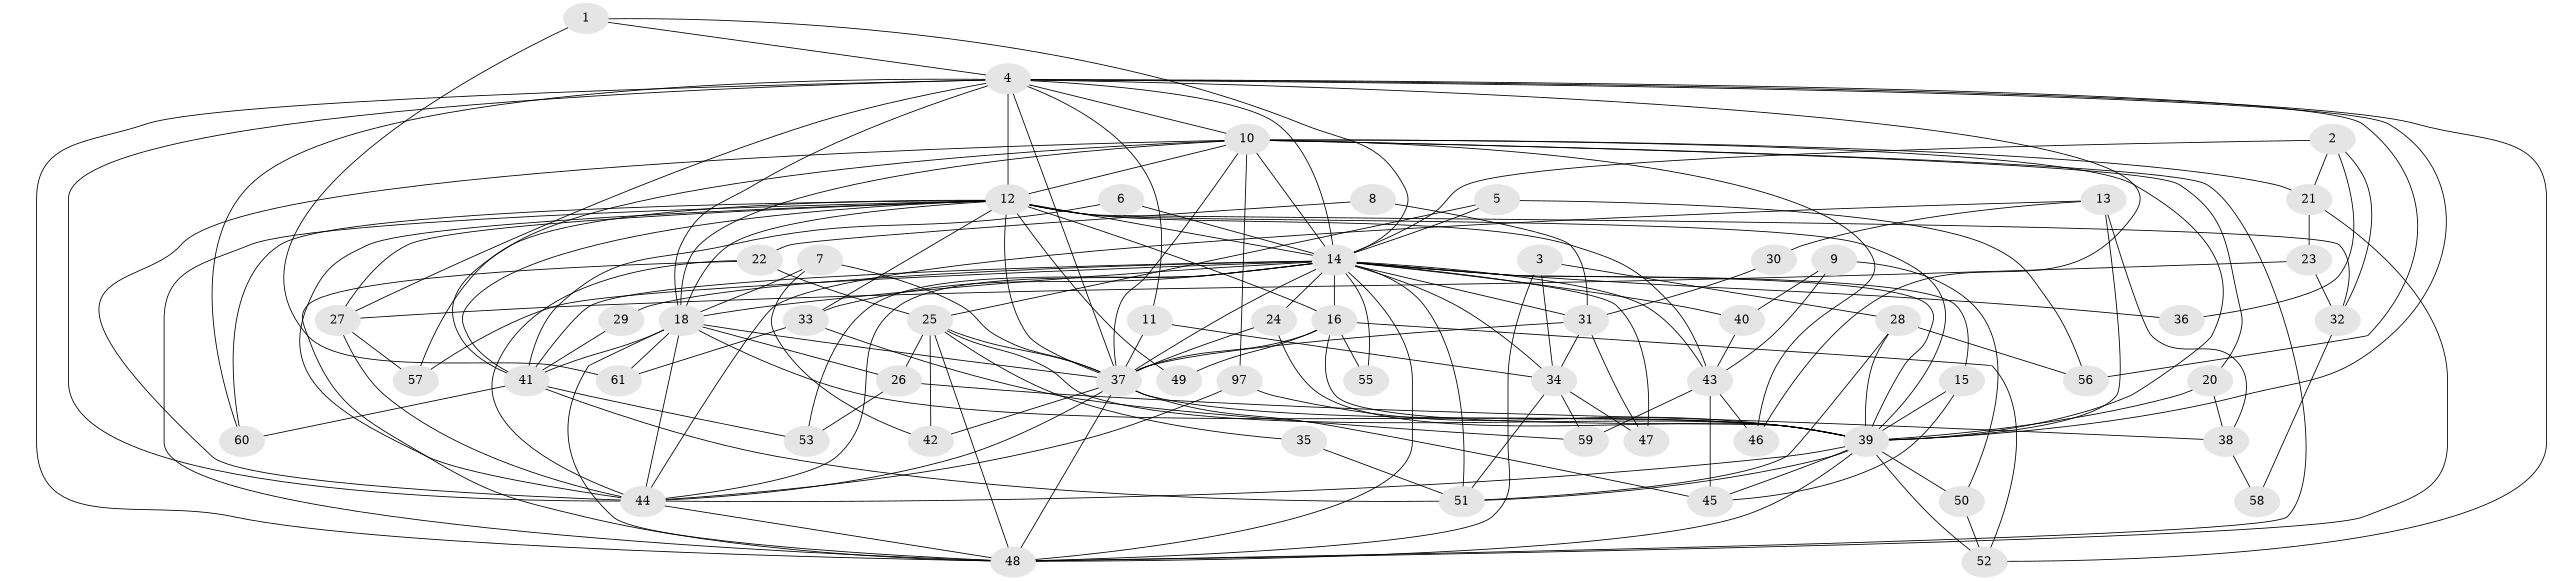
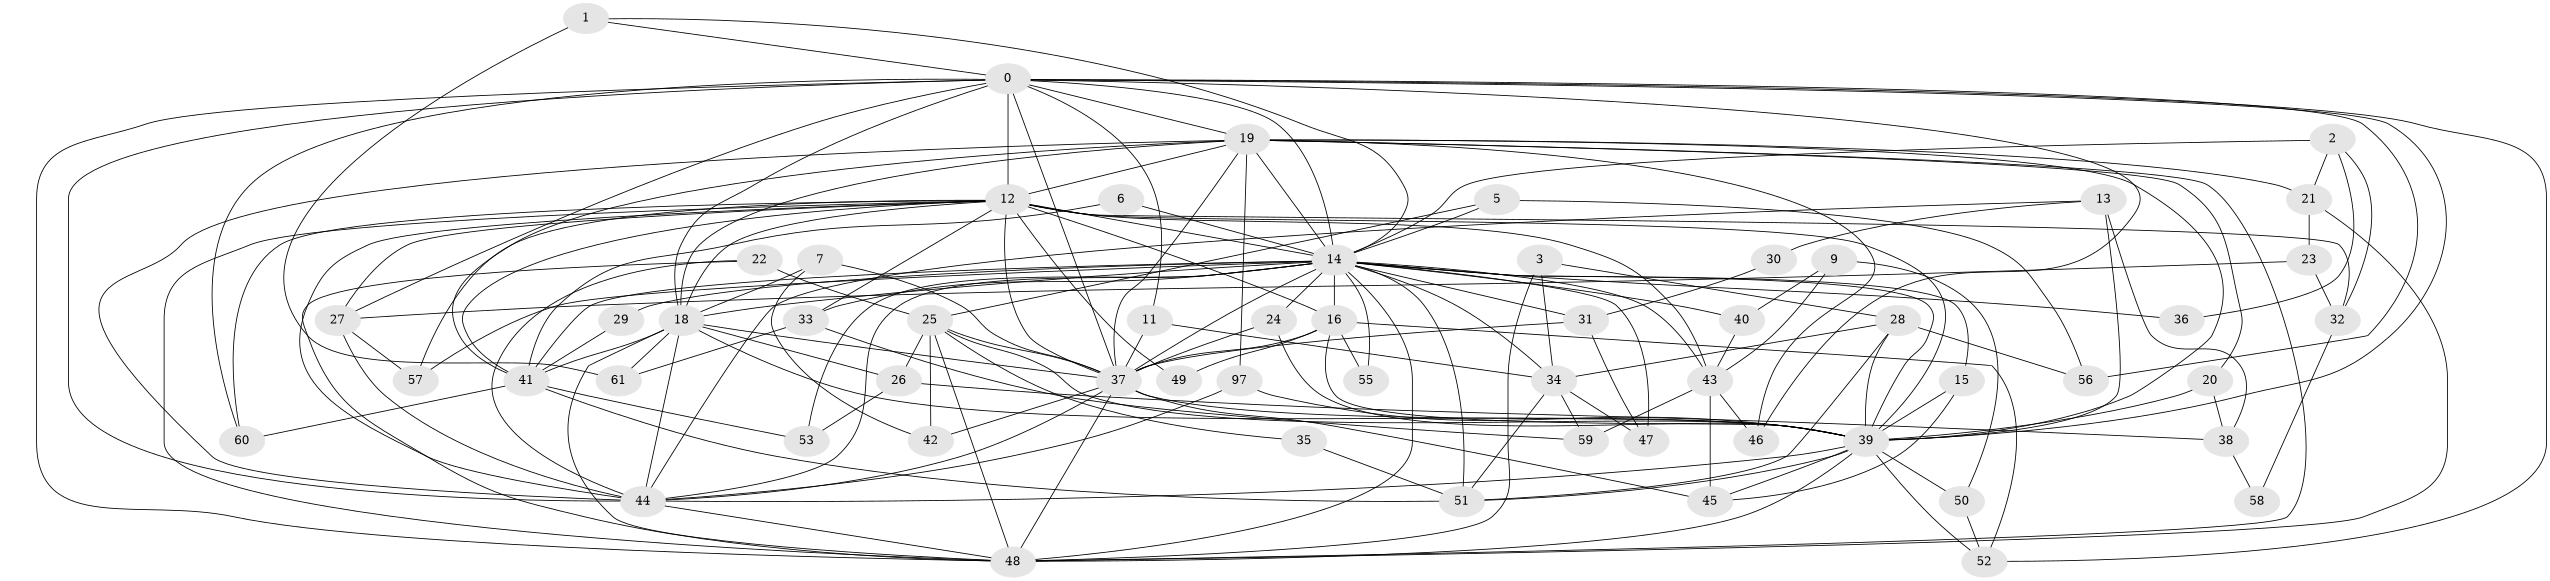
node "4": label "4" -> "0"
node "10": label "10" -> "19"
node "8": removed
edge "31" -- "34": now "28" -- "34"
